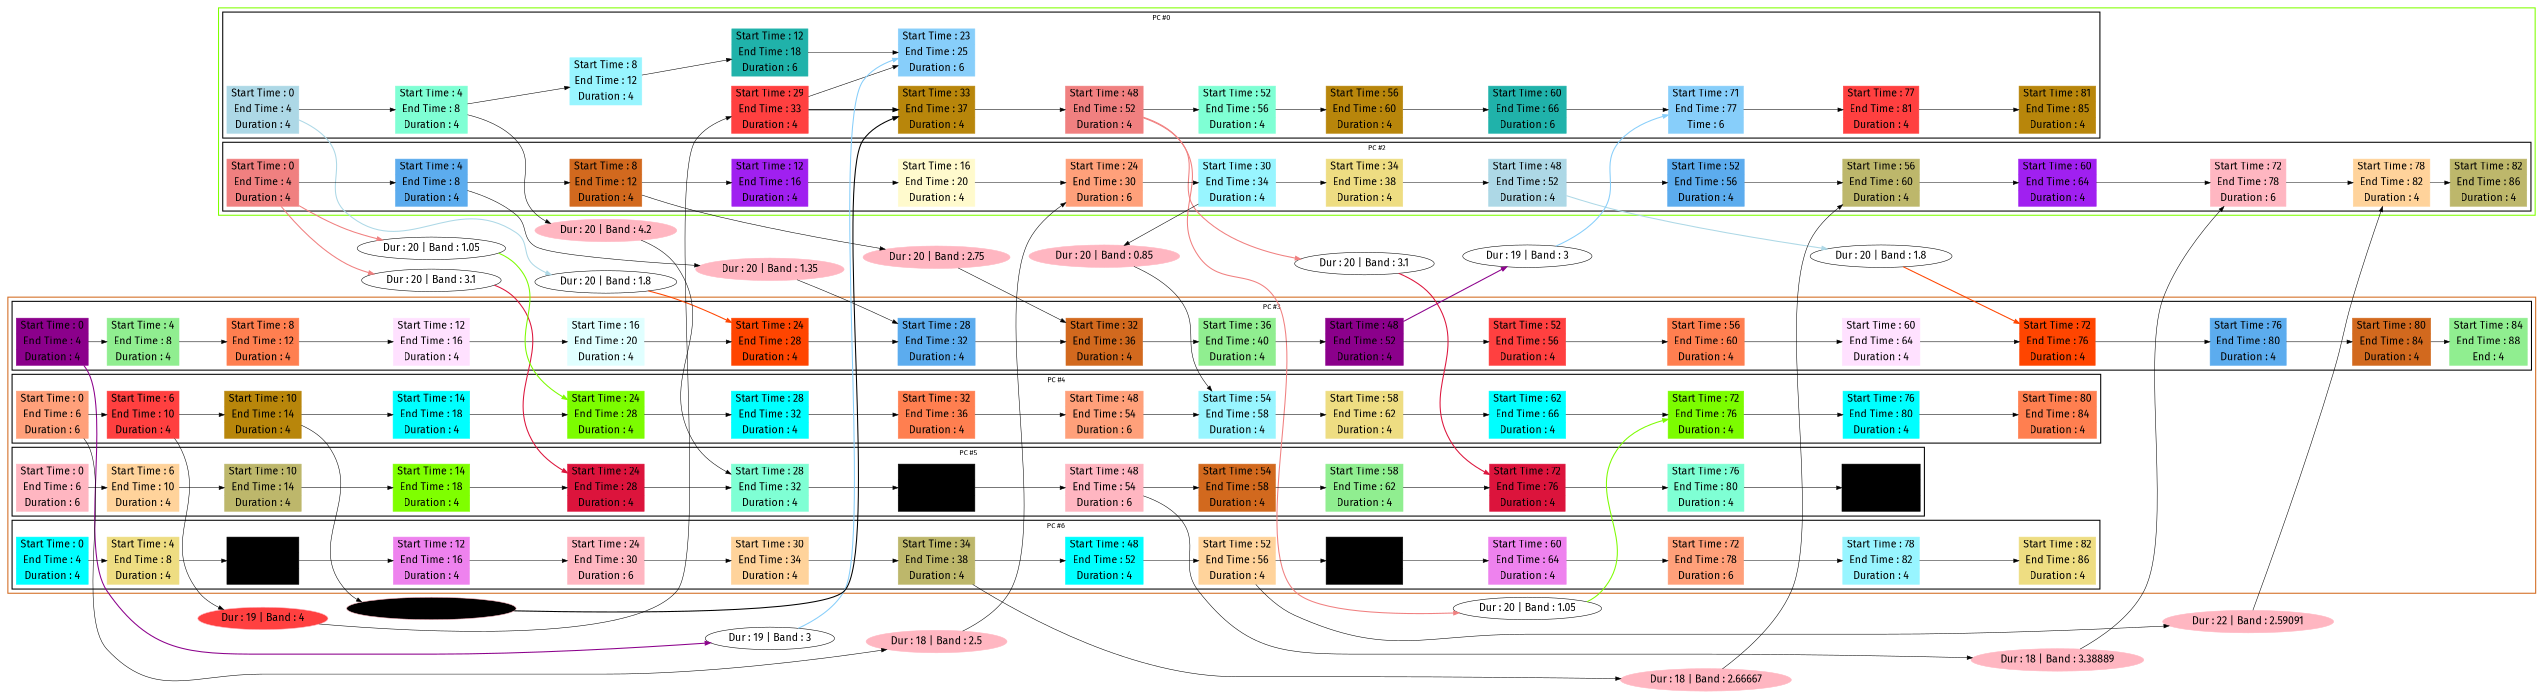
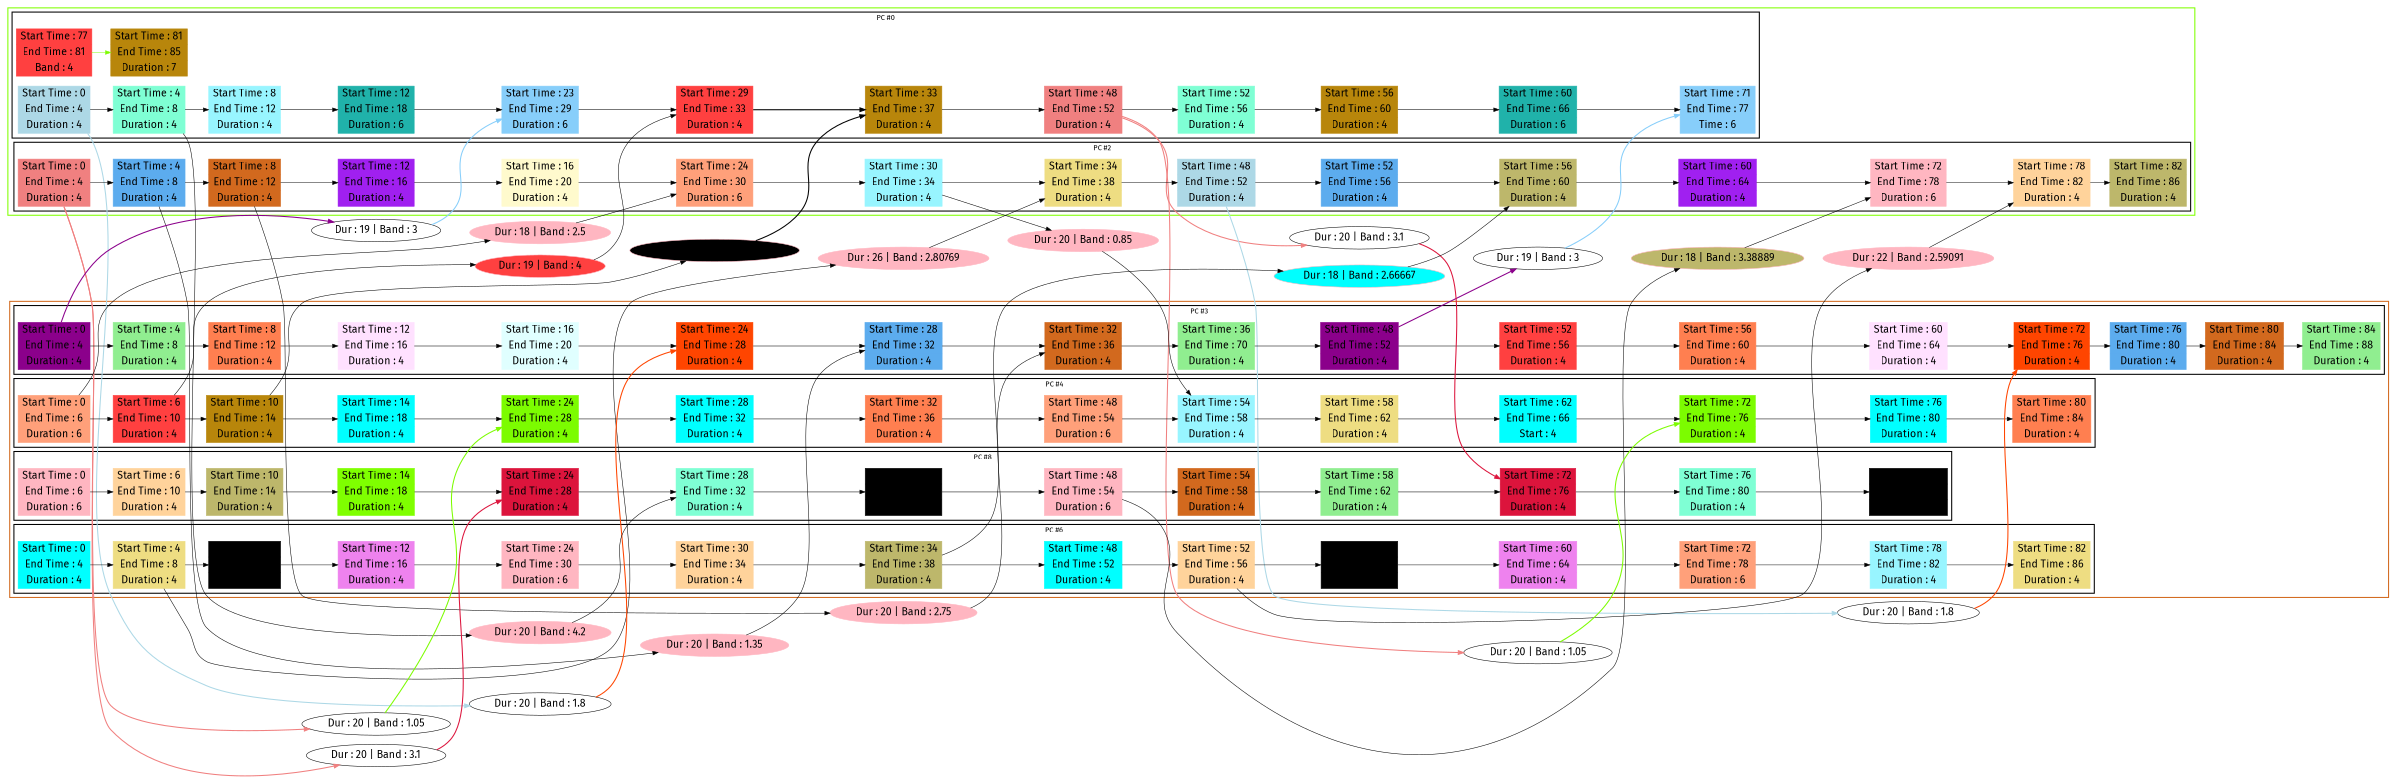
node "Start Time : 23": text "End Time : 25" -> "End Time : 29"
edge "Start Time : 29" -> "Start Time : 23": reversed
edge "Start Time : 71" -> "Start Time : 77": removed
edge "Start Time : 77" -> "Start Time : 81": color black -> lawngreen
node "Start Time : 77": text "Duration : 4" -> "Band : 4"
node "Start Time : 81": text "Duration : 4" -> "Duration : 7"
node "Dur : 26 | Band : 2.80769": added
node "Start Time : 36": text "End Time : 40" -> "End Time : 70"
node "Start Time : 84": text "End : 4" -> "Duration : 4"
node "Start Time : 62": text "Duration : 4" -> "Start : 4"
cluster "PC #5": label "PC #5" -> "PC #8"
node "Dur : 18 | Band : 3.38889": fillcolor lightpink -> darkkhaki
node "Dur : 18 | Band : 2.66667": fillcolor lightpink -> cyan
